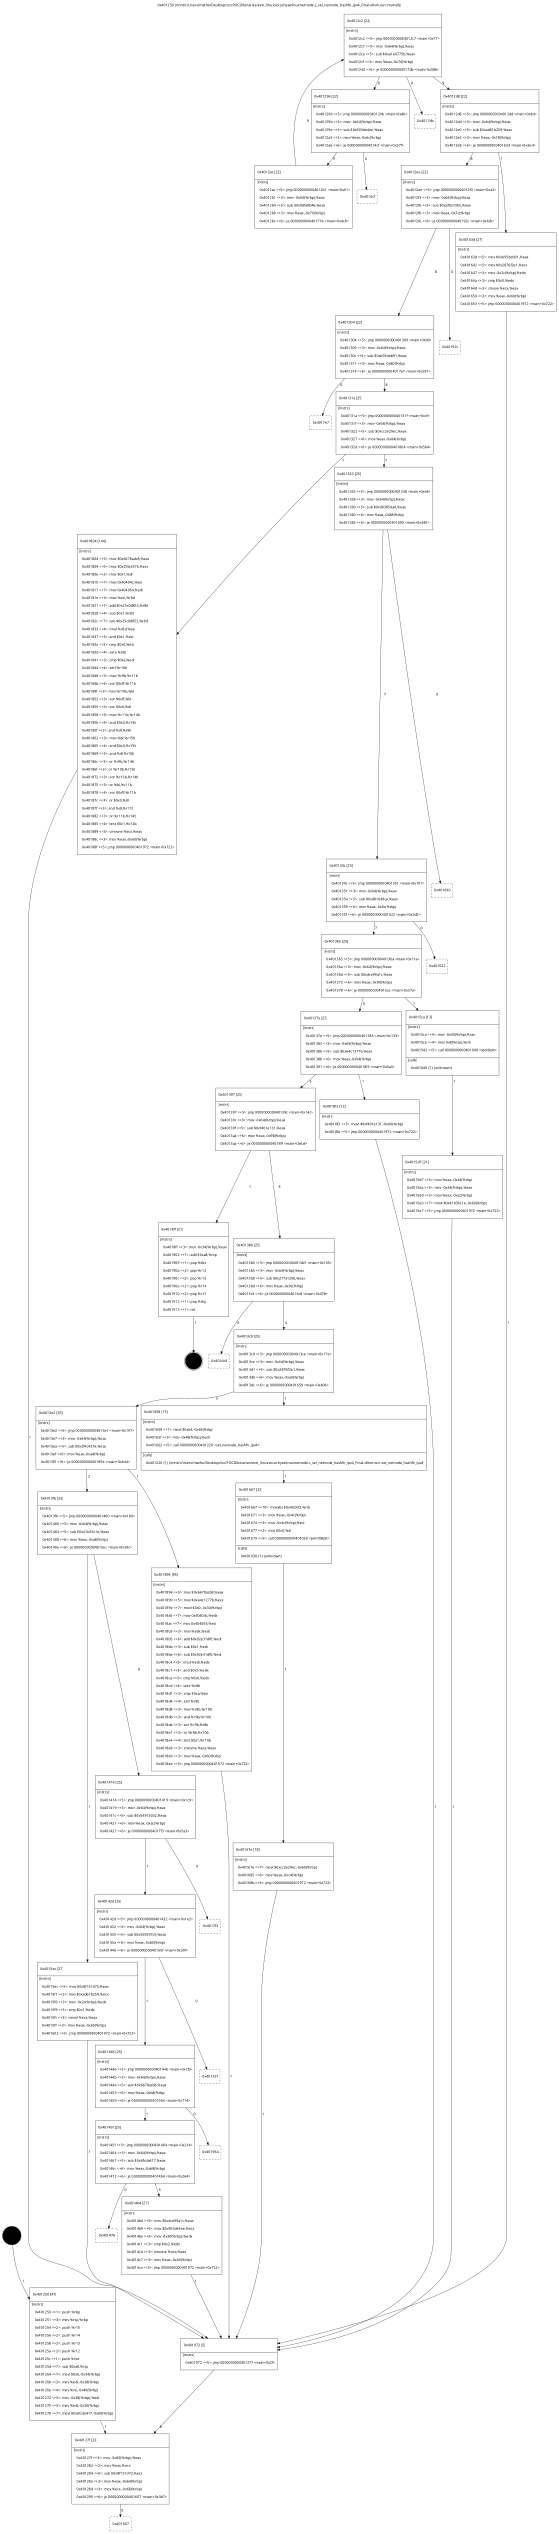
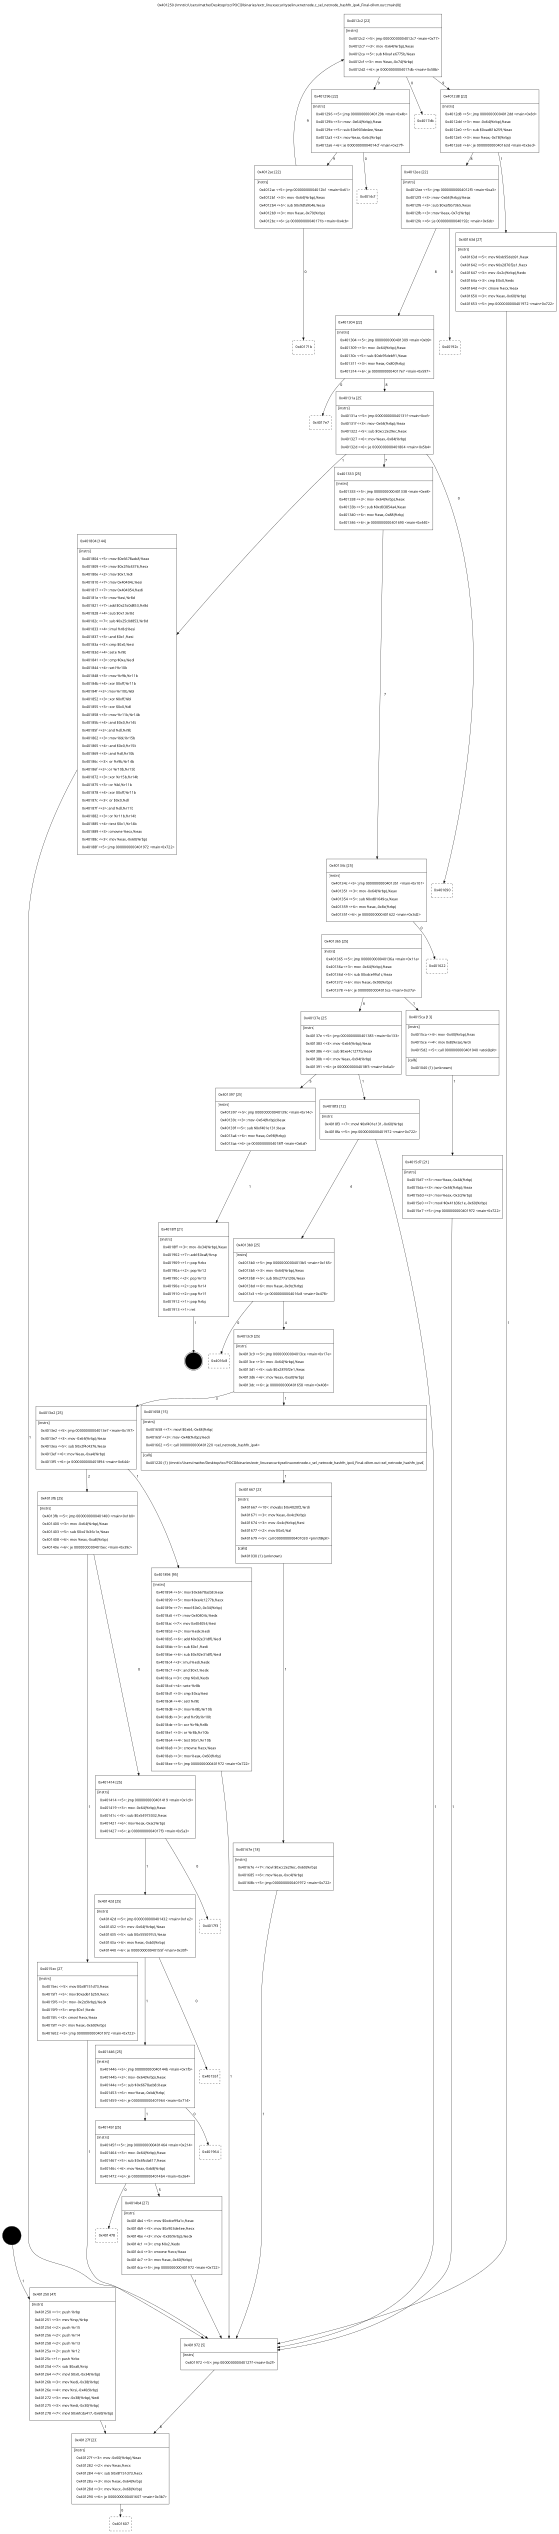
node "0x40171b": added
edge "0x401333 [25]" -> "0x401690": now "0x40131a [25]" -> "0x401690"
edge "0x40134c [25]" -> "0x401365 [25]": removed, label "7"
edge "0x401397 [25]" -> "0x4013b0 [25]": now "0x4018f3 [12]" -> "0x4013b0 [25]"
